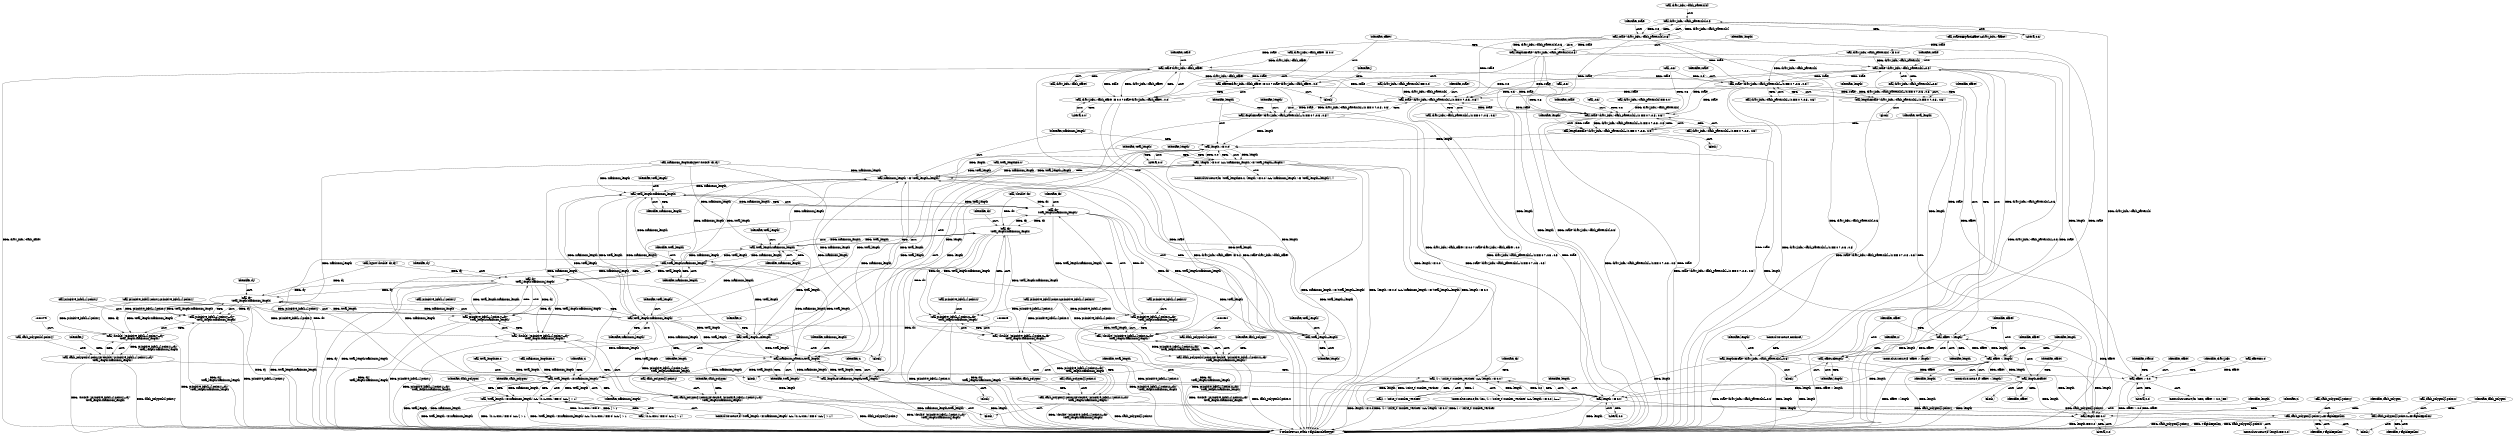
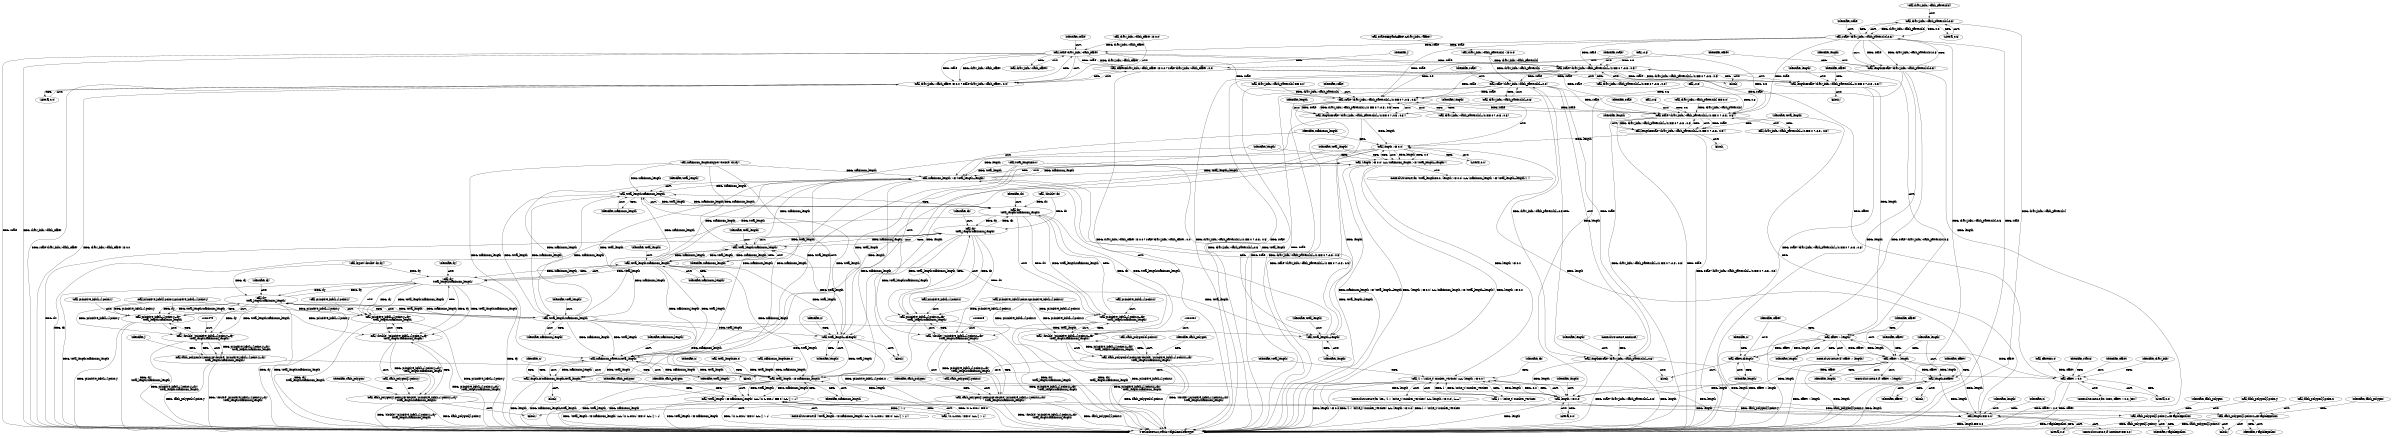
edge "(Call,length=scale*(draw_info->dash_pattern[0]-0.5))" -> "(Call,scale*(draw_info->dash_pattern[n]+0.5))": now "(Call,length=scale*(draw_info->dash_pattern[0]-0.5))" -> "(Call,scale*(draw_info->dash_pattern[0]-0.5))"
node "(Call,dash_polygon[0].point.y)": removed
node "(ControlStructure,if (length == 0.0))": label "(ControlStructure,if (length == 0.0))" -> "(ControlStructure,if (continue == 0.0))"
